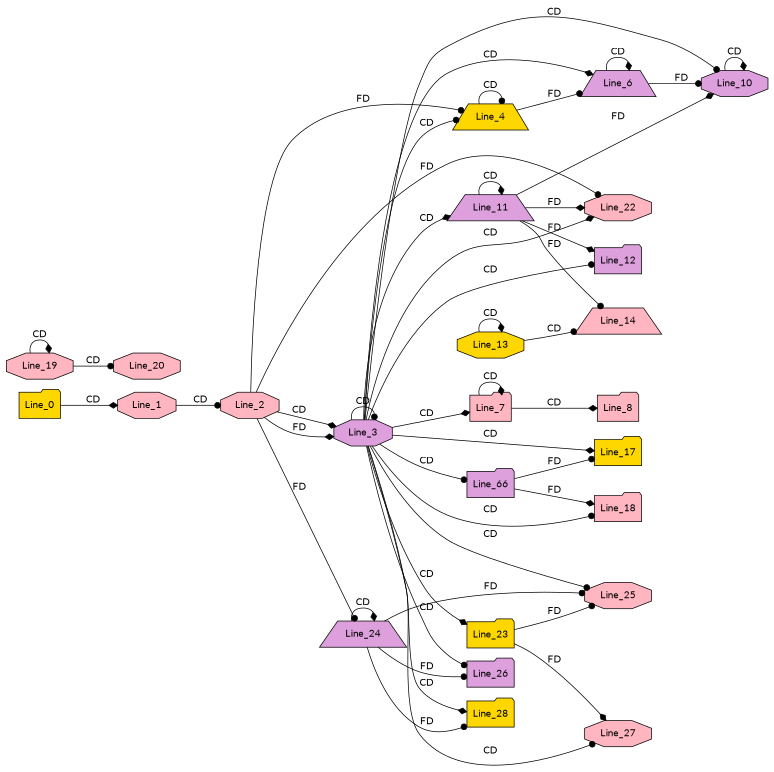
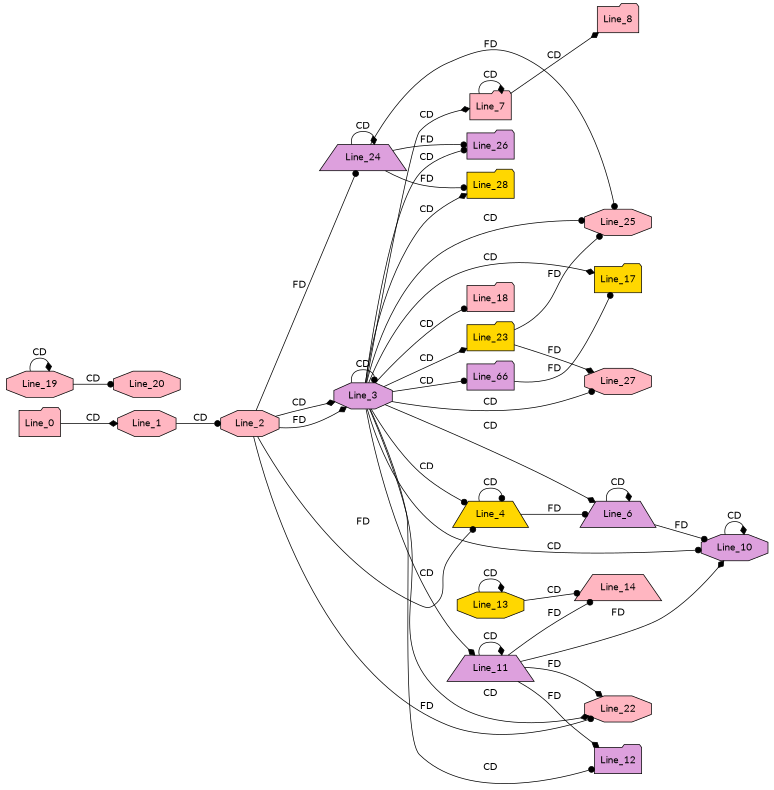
node "Line_0": fillcolor gold -> lightpink
edge "Line_66" -> "Line_18": removed, label "FD"
